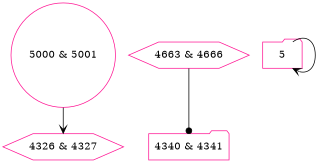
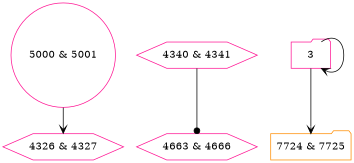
node "5": label "5" -> "3"
edge "4663 & 4666" -> "4340 & 4341": reversed
node "4340 & 4341": shape folder -> hexagon
node "7724 & 7725": added
